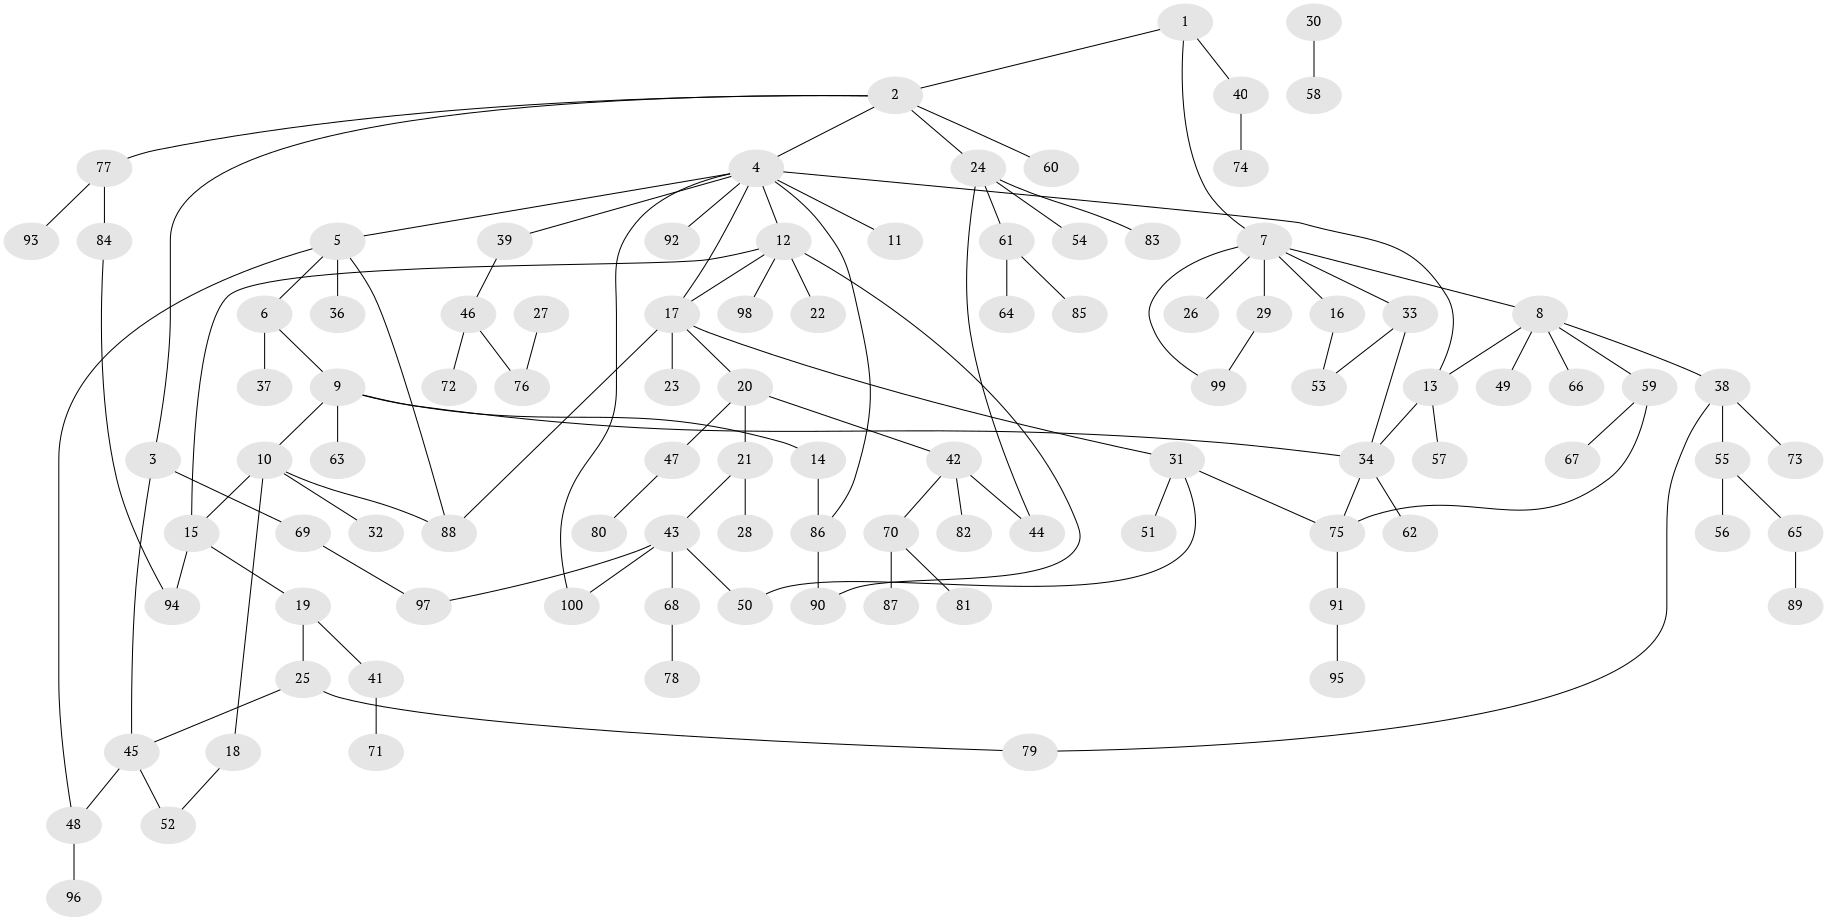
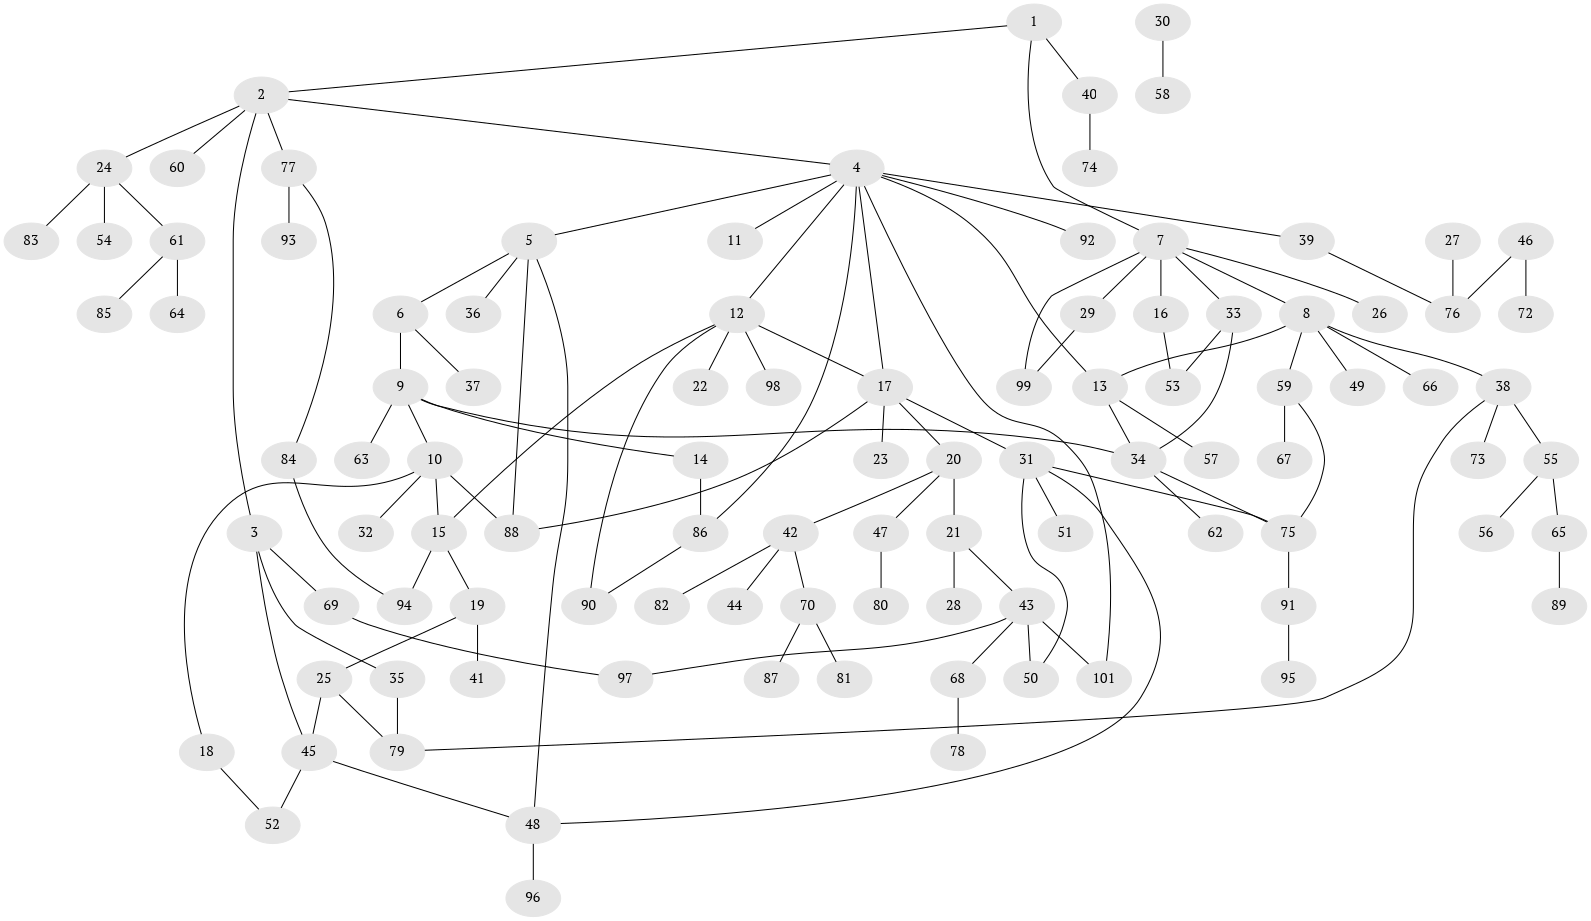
edge "39" -- "46": now "39" -- "76"
edge "24" -- "44": removed
node "100": label "100" -> "101"
node "35": added
node "71": removed
edge "31" -- "48": added
